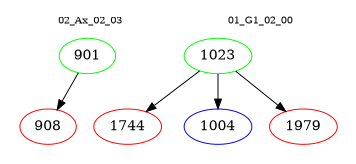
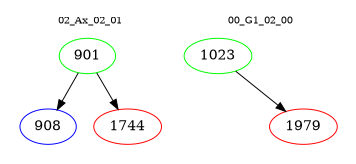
cluster "02_Ax_02_03": label "02_Ax_02_03" -> "02_Ax_02_01"
cluster "01_G1_02_00": label "01_G1_02_00" -> "00_G1_02_00"
edge "1023" -> "1744": now "901" -> "1744"
node "908": color red -> blue
node "1004": removed
